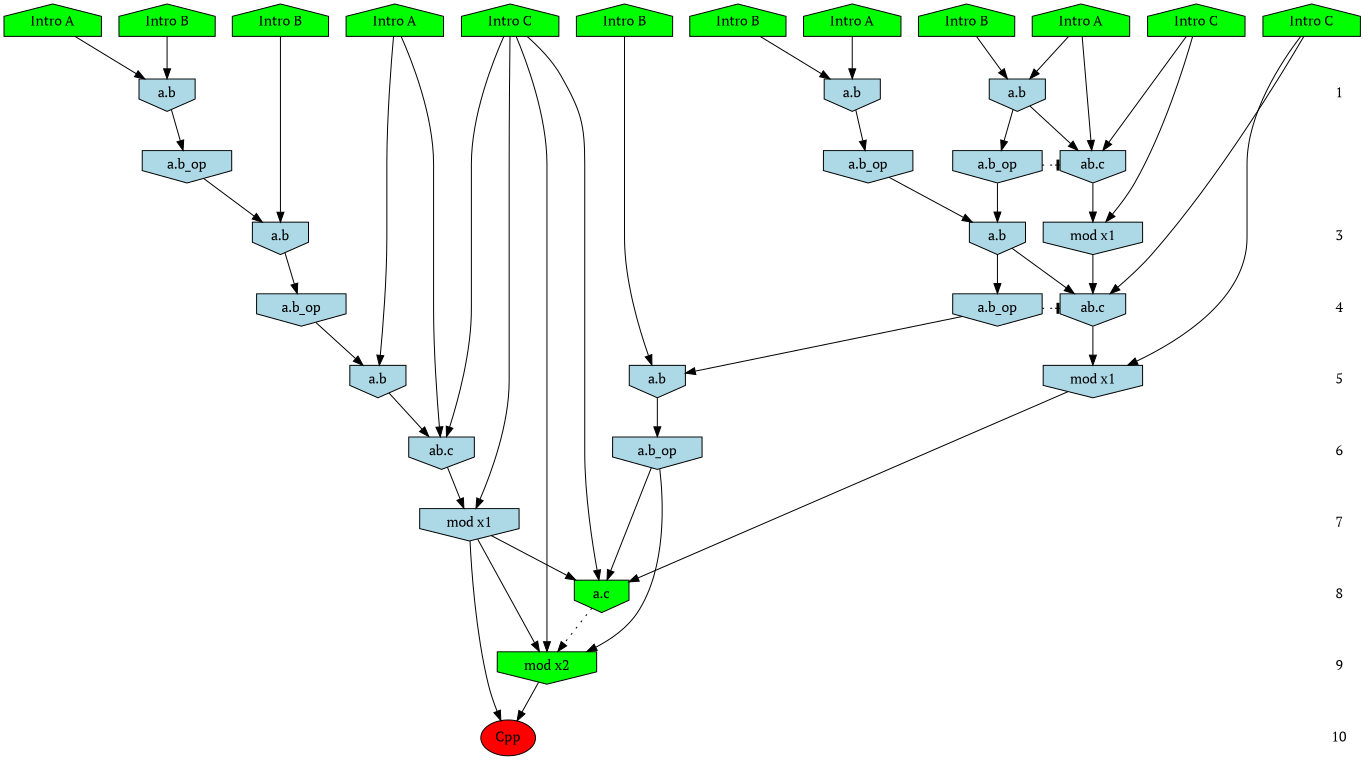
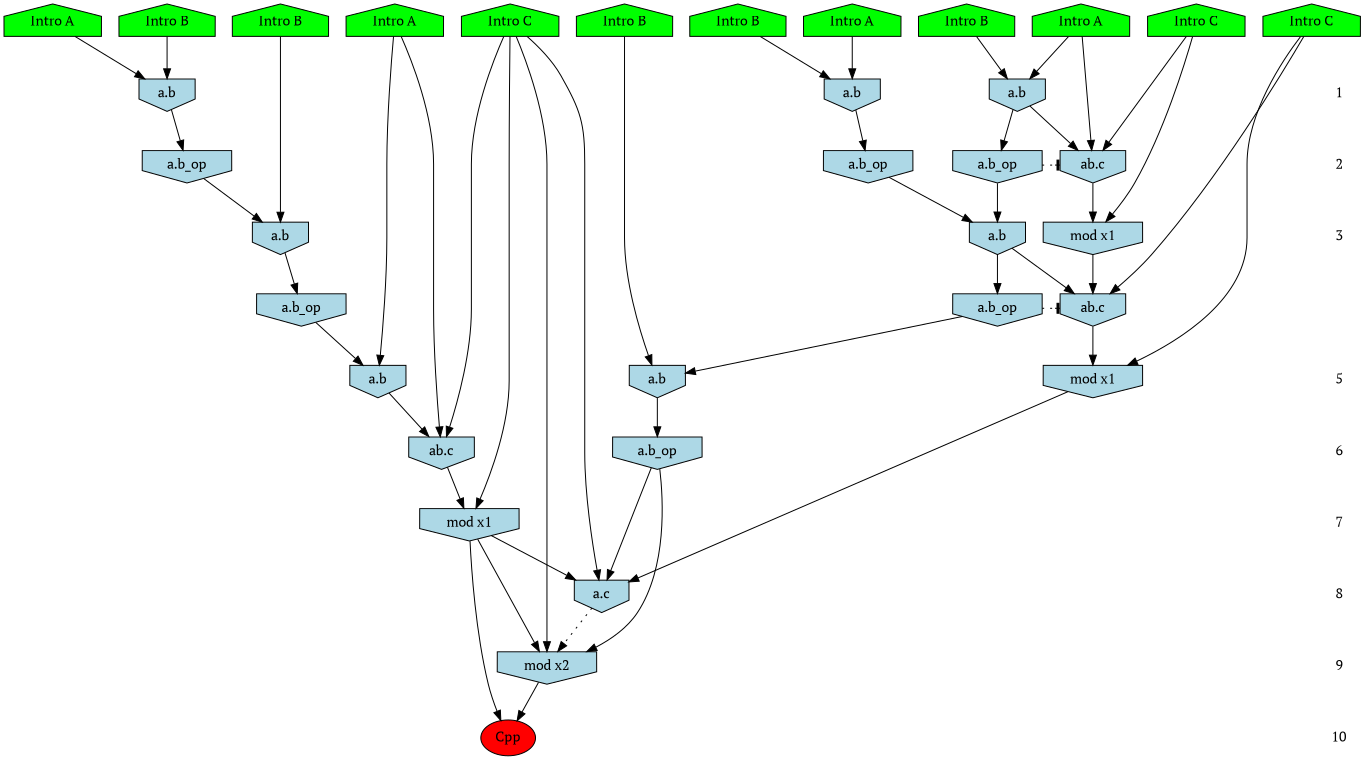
node "2": added
node "4": removed
node "a.c": fillcolor green -> lightblue
node "mod x2": fillcolor green -> lightblue
